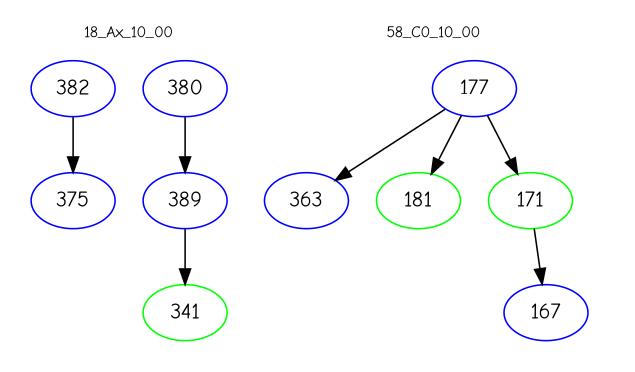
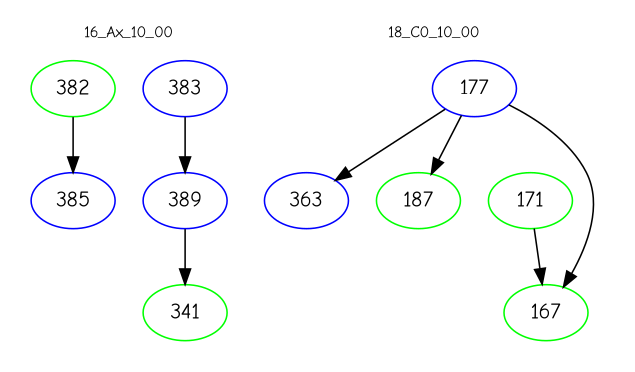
cluster "18_Ax_10_00": label "18_Ax_10_00" -> "16_Ax_10_00"
cluster "58_C0_10_00": label "58_C0_10_00" -> "18_C0_10_00"
node "382": color blue -> green
node "380": label "380" -> "383"
edge "177" -> "171": now "177" -> "167"
node "375": label "375" -> "385"
node "181": label "181" -> "187"
node "167": color blue -> green
